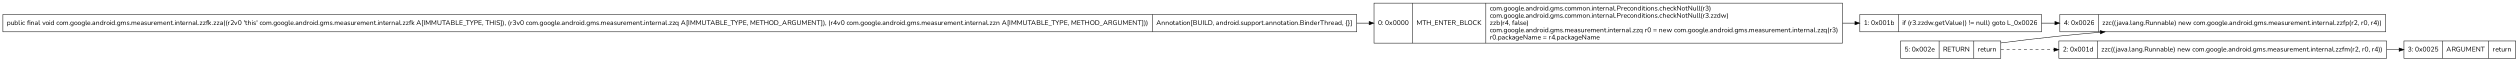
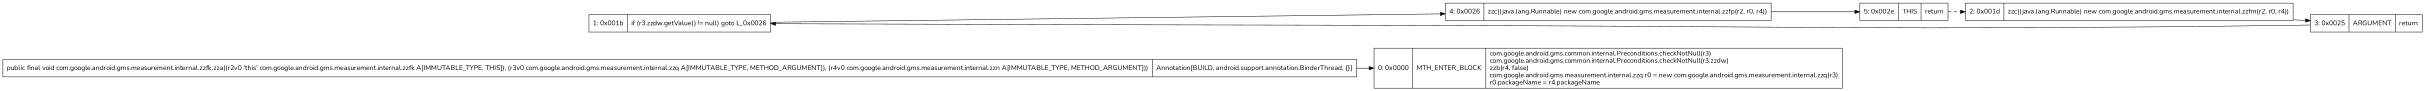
edge "0: 0x0000" -> "1: 0x001b": now "3: 0x0025" -> "1: 0x001b"
edge "5: 0x002e" -> "4: 0x0026": reversed
node "5: 0x002e": text "RETURN" -> "THIS"
